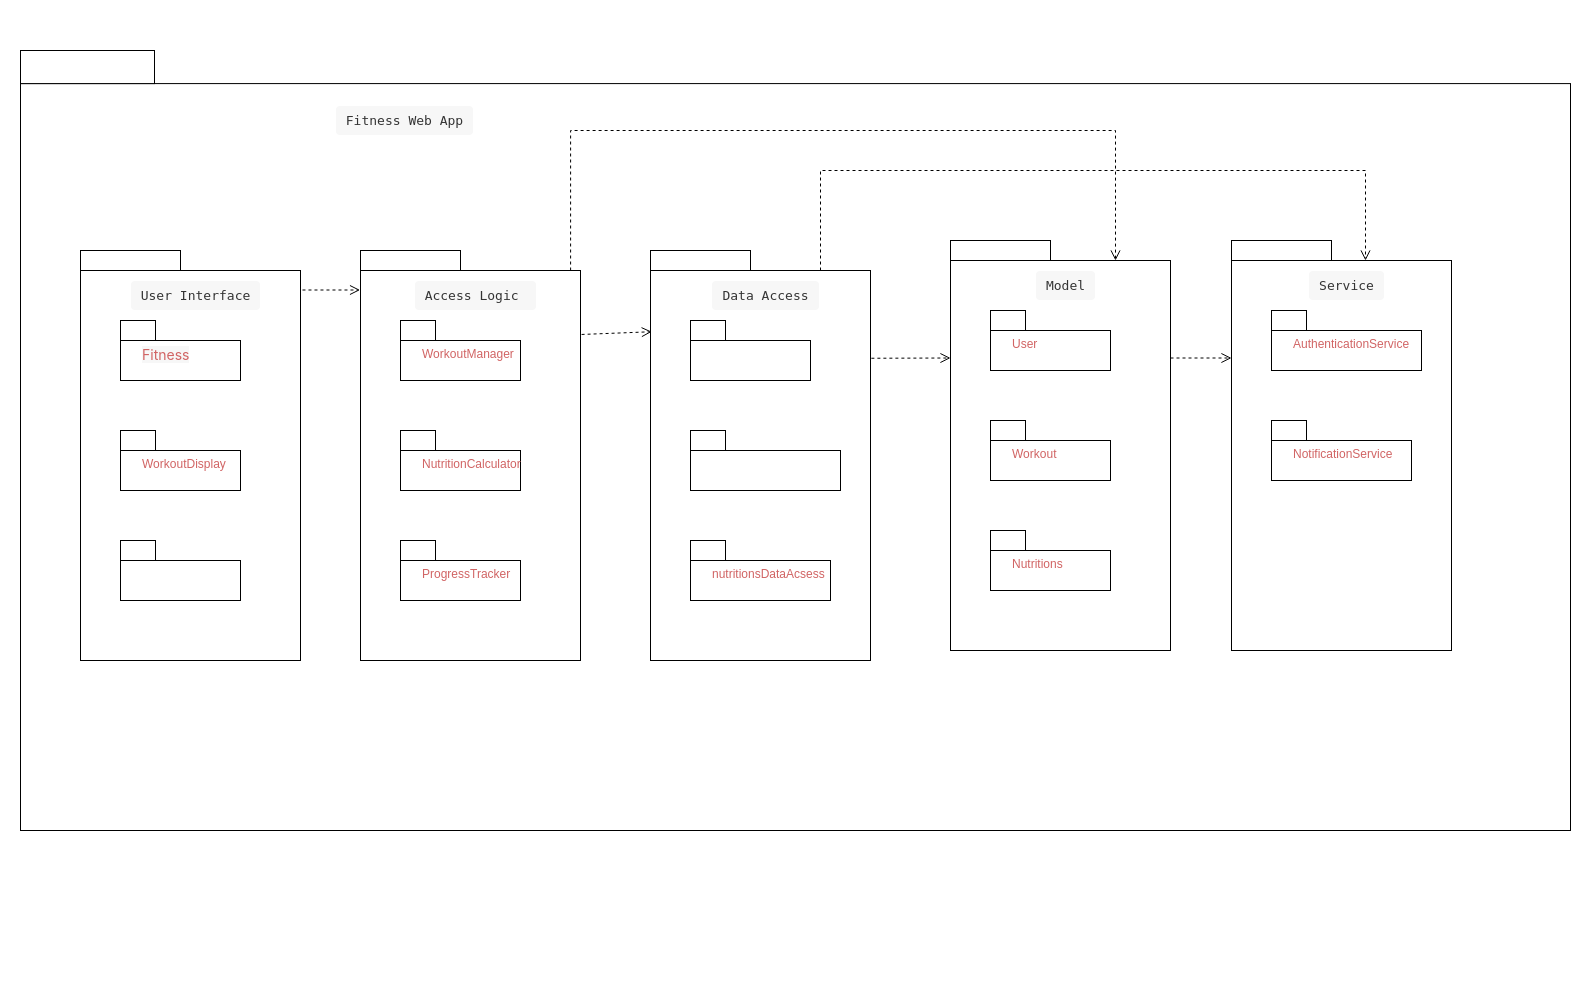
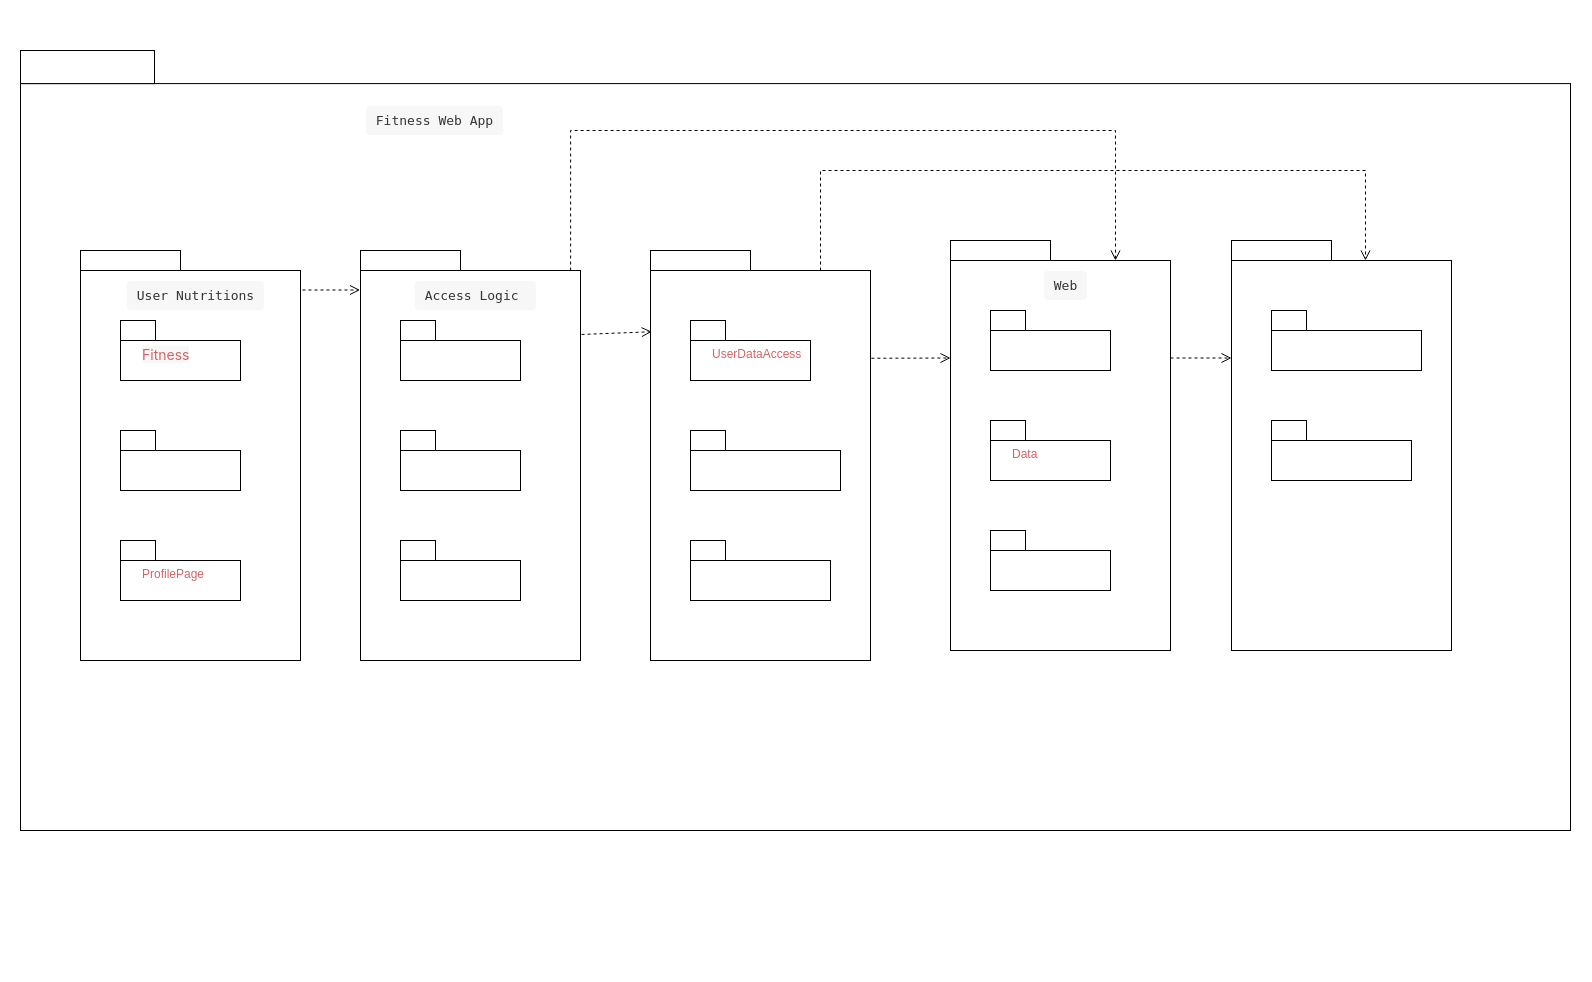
node "Fitness Web App": moved (405, 121) -> (435, 121)
node "Model": label "Model" -> "Web"
node "Service": removed
node "User Interface": label "User Interface" -> "User Nutritions"
node "Data Access": removed
node "User": removed
node "AuthenticationService": removed
node "WorkoutManager": removed
node "UserDataAccess": added
node "Workout": label "Workout" -> "Data"
node "NotificationService": removed
node "WorkoutDisplay": removed
node "NutritionCalculator": removed
node "Nutritions": removed
node "ProfilePage": added
node "ProgressTracker": removed
node "nutritionsDataAcsess": removed
